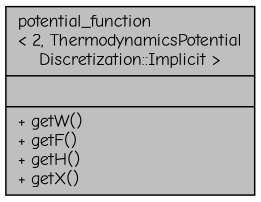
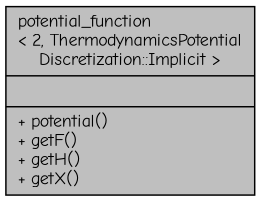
node "potential_function": text "+ getW()" -> "+ potential()"
